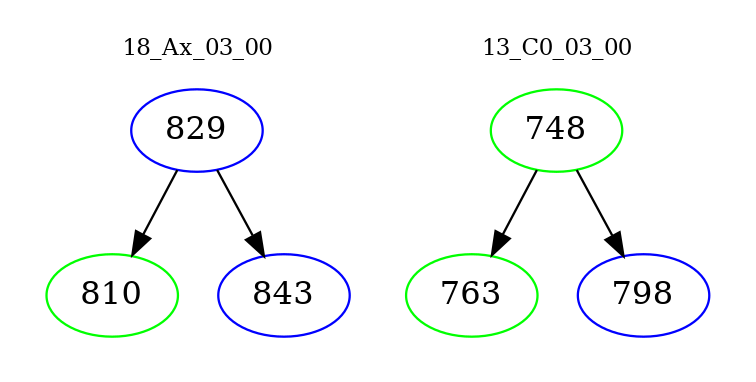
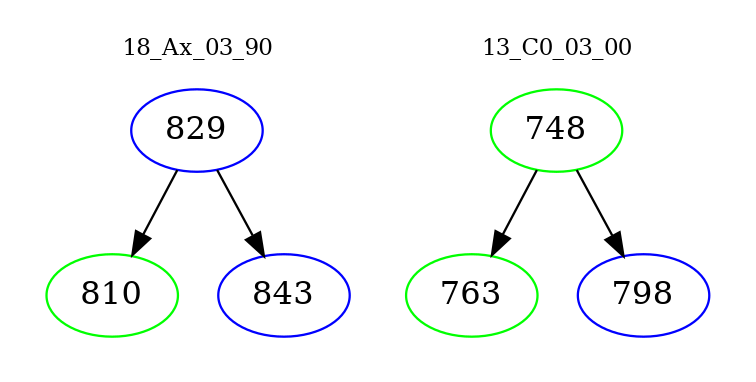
cluster "18_Ax_03_00": label "18_Ax_03_00" -> "18_Ax_03_90"
